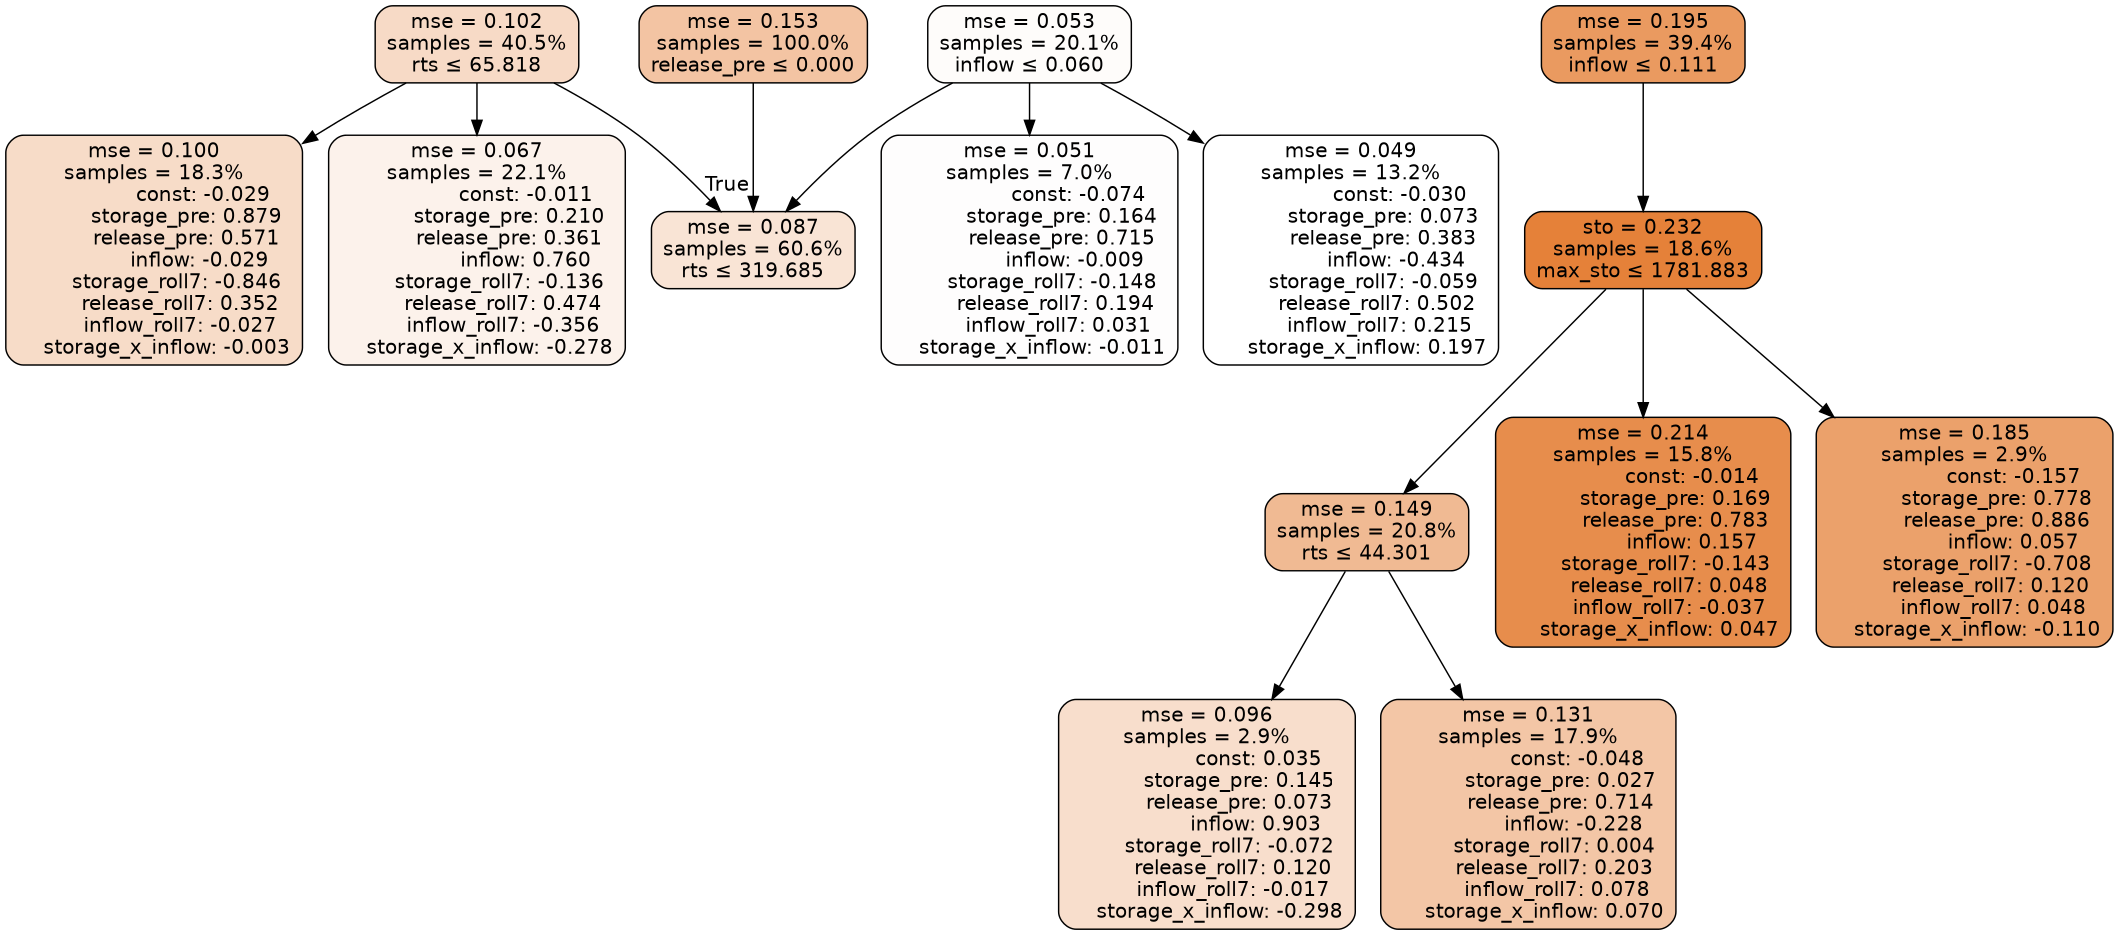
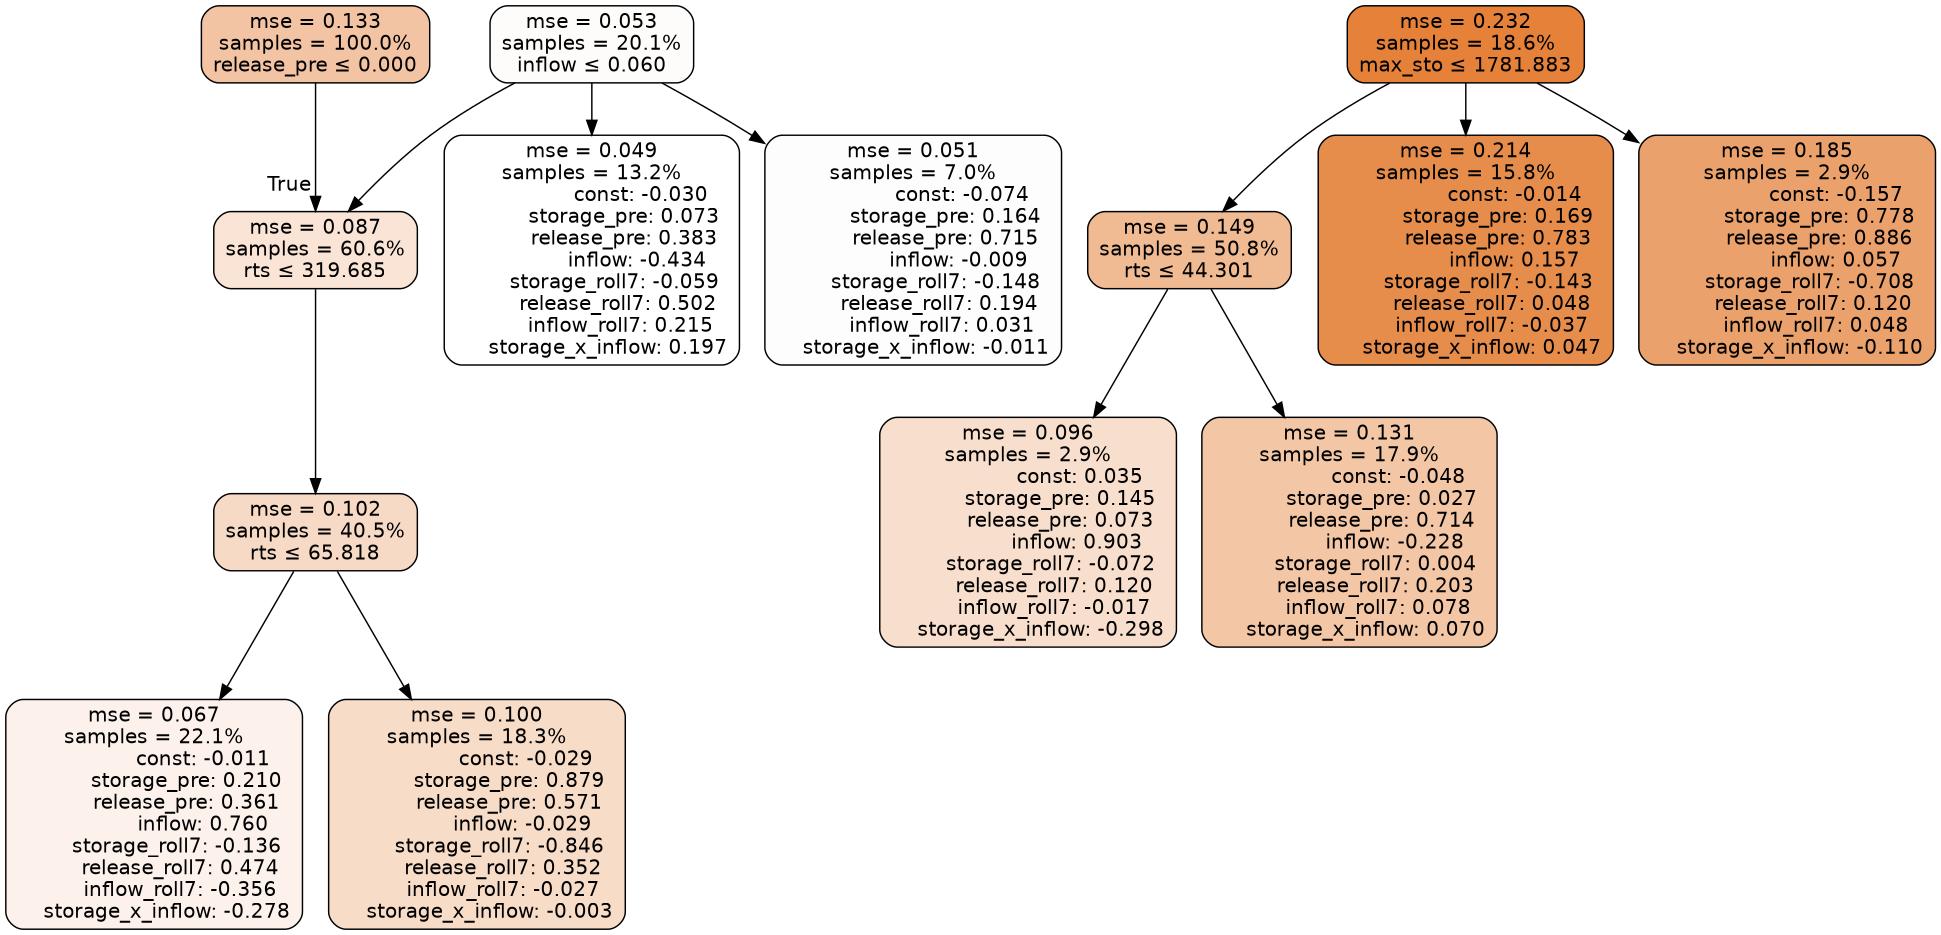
node "mse = 0.153 samples = 100.0% release_pre ≤ 0.000": label "mse = 0.153 samples = 100.0% release_pre ≤ 0.000" -> "mse = 0.133 samples = 100.0% release_pre ≤ 0.000"
node "mse = 0.195 samples = 39.4% inflow ≤ 0.111": removed
edge "mse = 0.102 samples = 40.5% rts ≤ 65.818" -> "mse = 0.087 samples = 60.6% rts ≤ 319.685": reversed
node "sto = 0.232 samples = 18.6% max_sto ≤ 1781.883": label "sto = 0.232 samples = 18.6% max_sto ≤ 1781.883" -> "mse = 0.232 samples = 18.6% max_sto ≤ 1781.883"
node "mse = 0.149 samples = 20.8% rts ≤ 44.301": label "mse = 0.149 samples = 20.8% rts ≤ 44.301" -> "mse = 0.149 samples = 50.8% rts ≤ 44.301"
